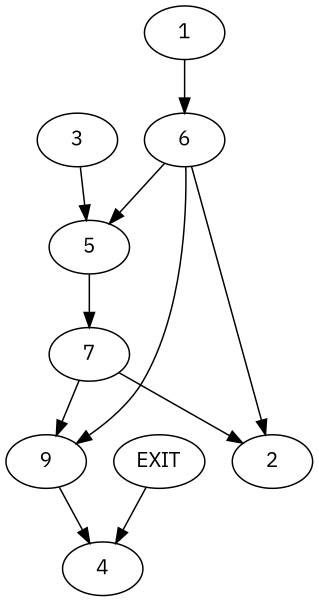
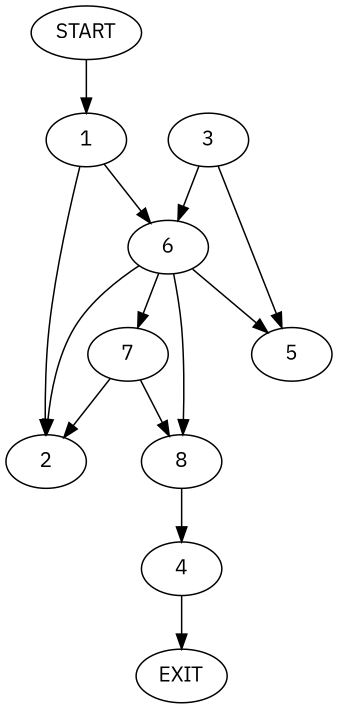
node "START": added
edge "3" -> "6": added
edge "1" -> "2": added
edge "5" -> "7": now "6" -> "7"
node "9": label "9" -> "8"
edge "EXIT" -> "4": reversed
